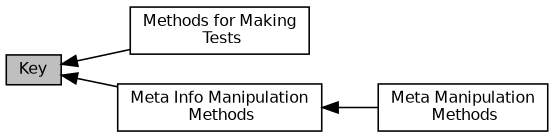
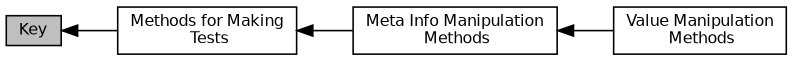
edge "Meta Info Manipulation Methods" -> "Key": now "Meta Info Manipulation Methods" -> "Methods for Making Tests"
node "Meta Manipulation Methods": label "Meta Manipulation Methods" -> "Value Manipulation Methods"
